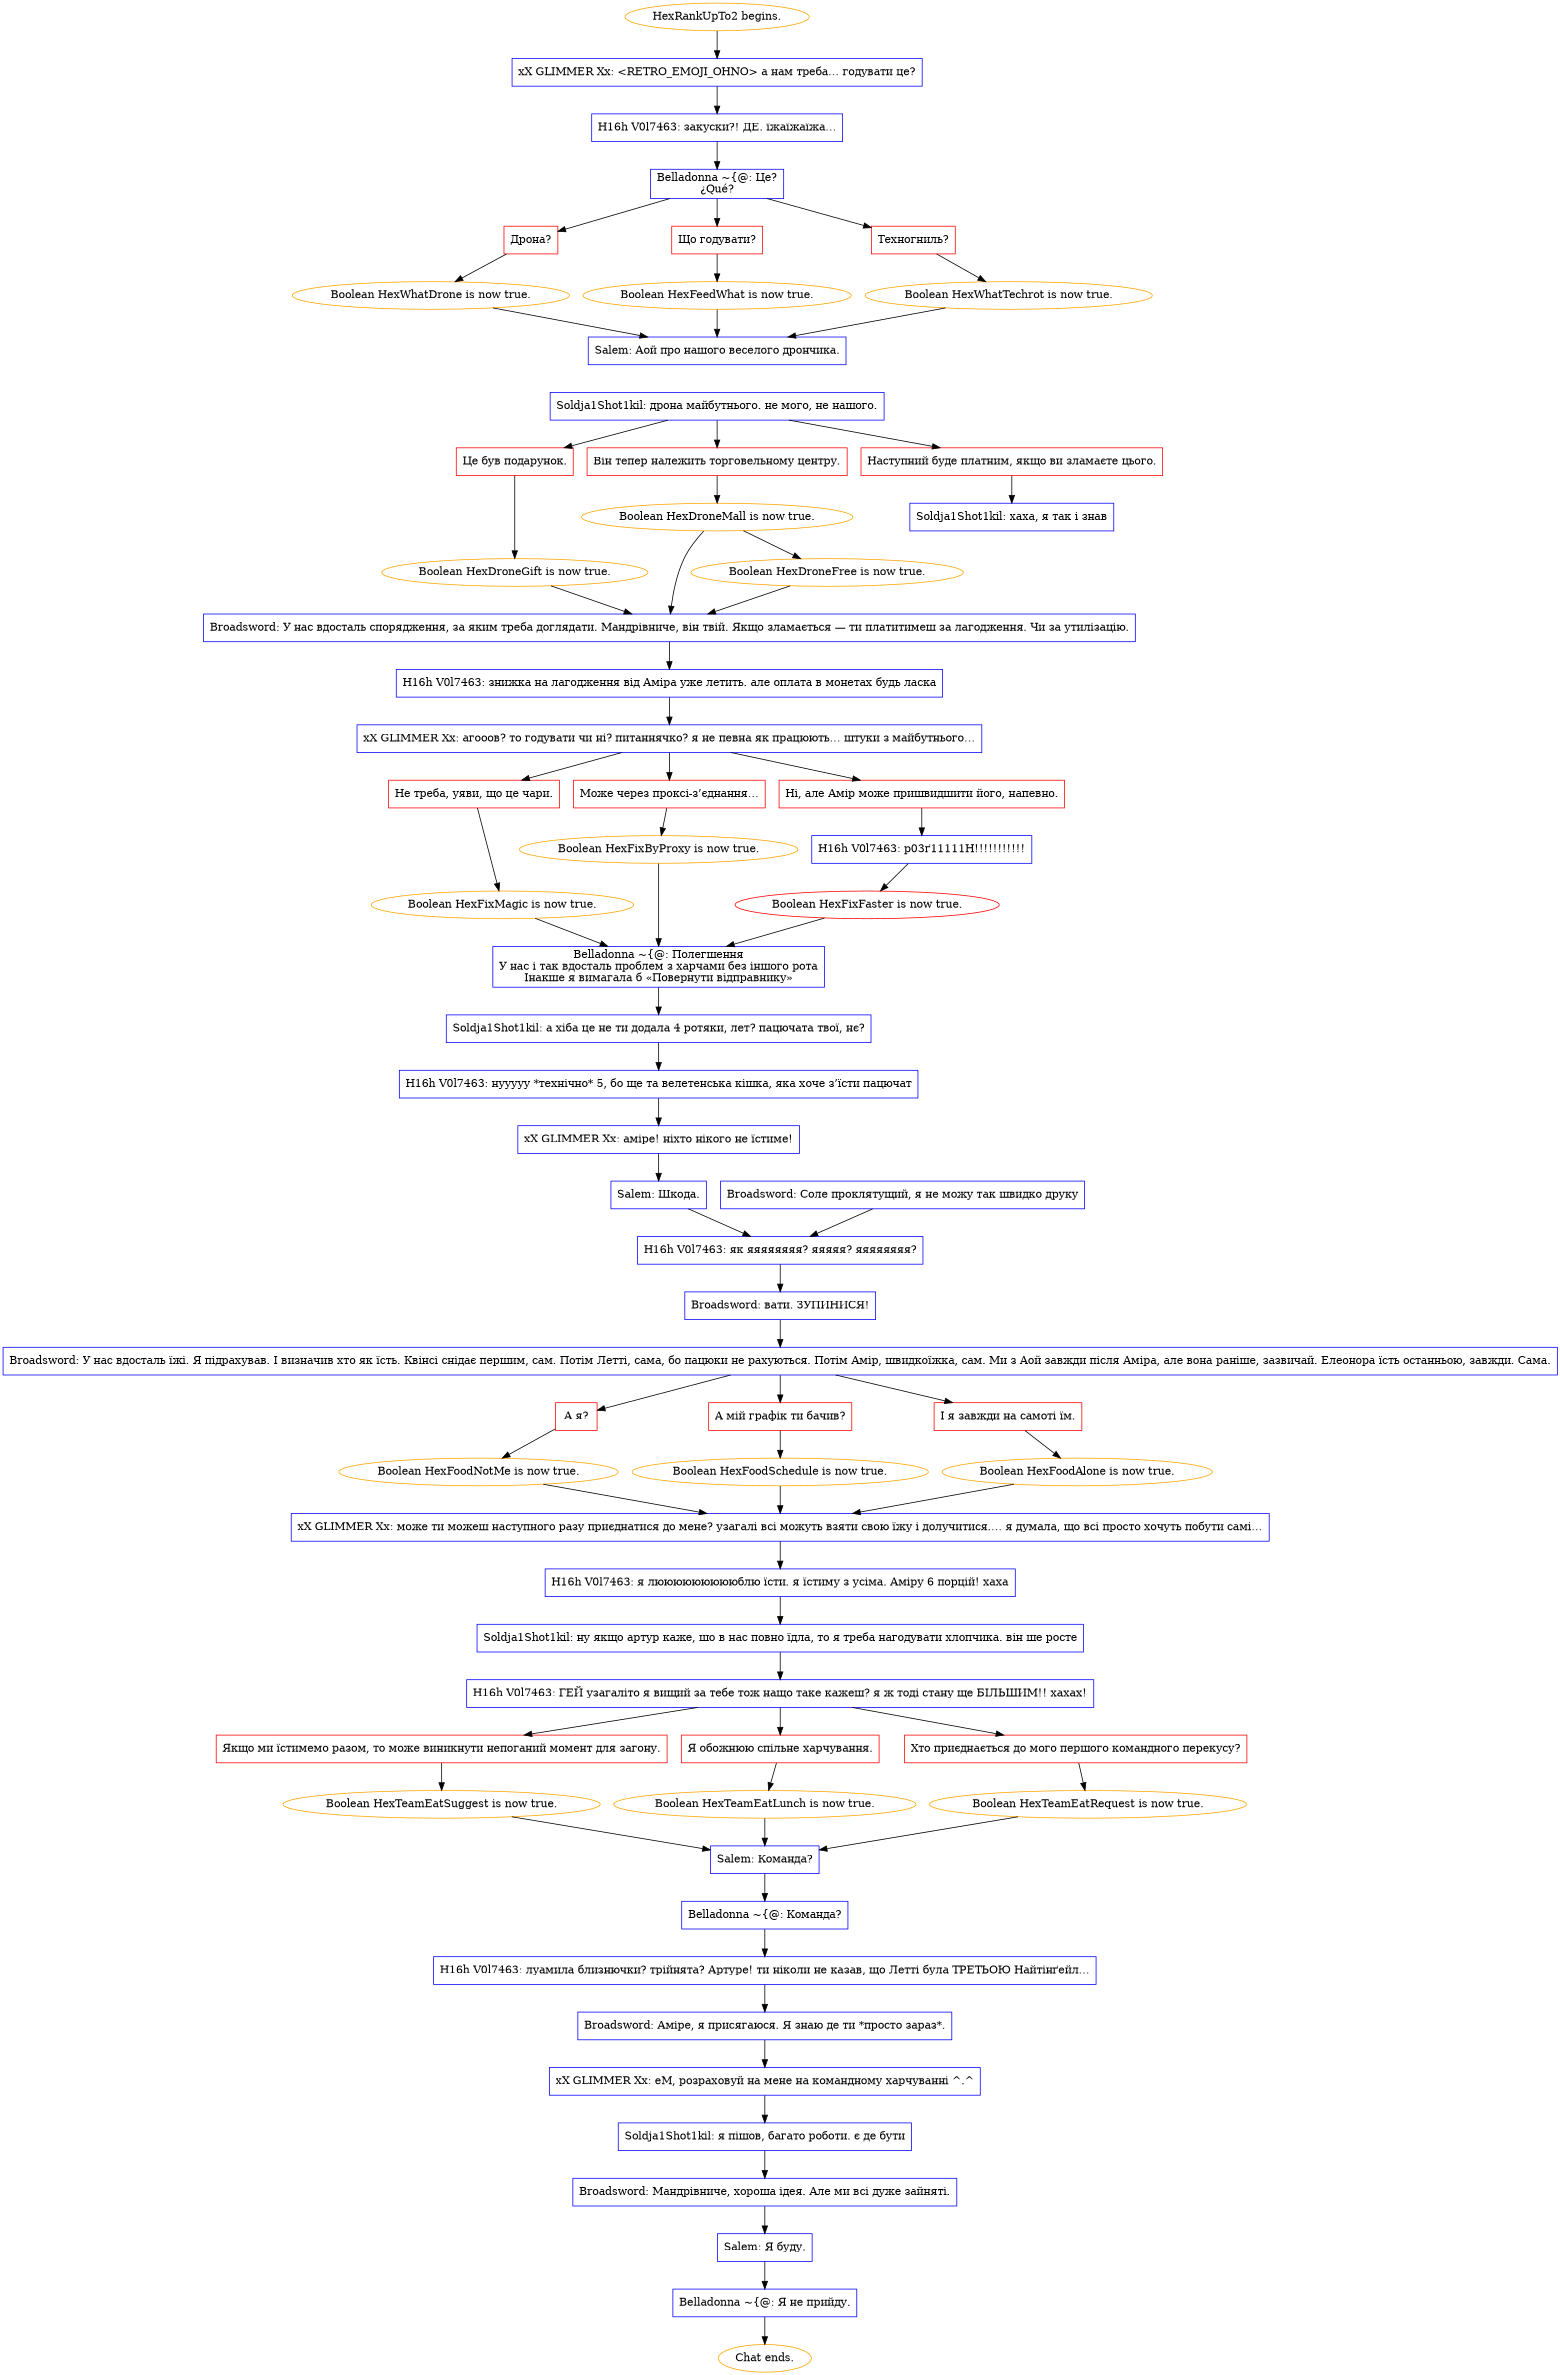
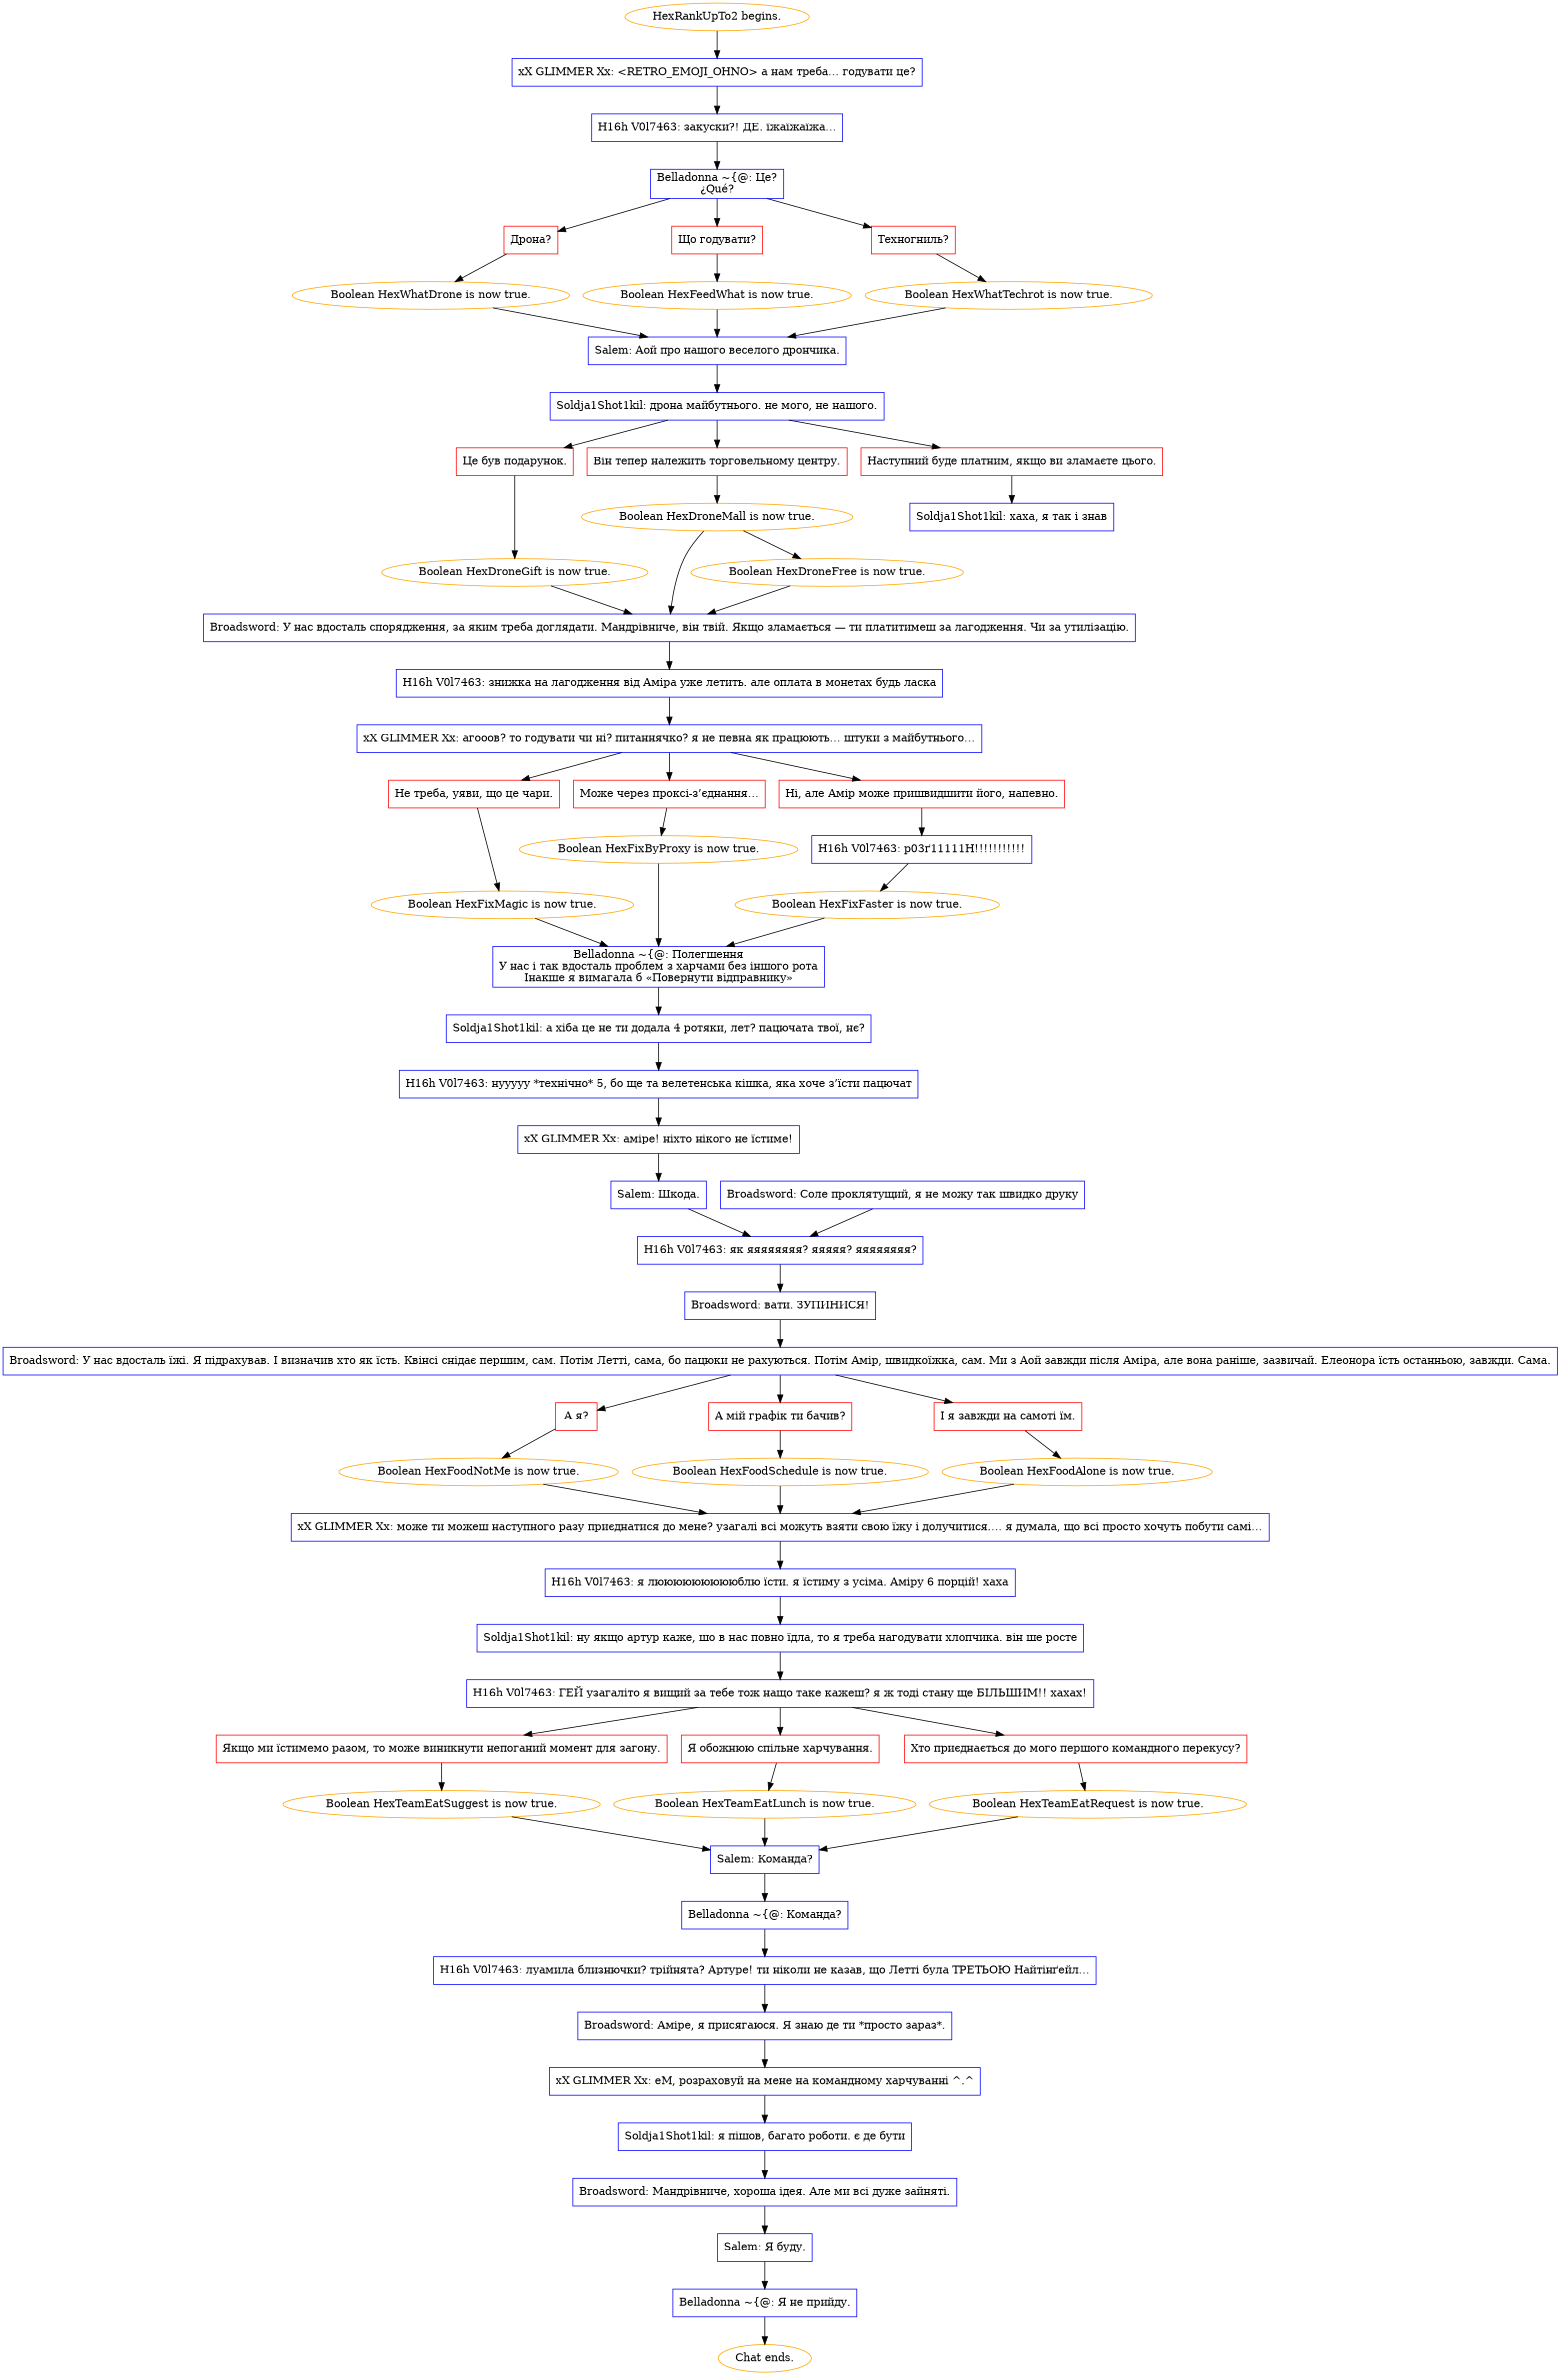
edge "Salem: Аой про нашого веселого дрончика." -> "Soldja1Shot1kil: дрона майбутнього. не мого, не нашого.": added
node "Boolean HexFixFaster is now true.": color red -> orange
